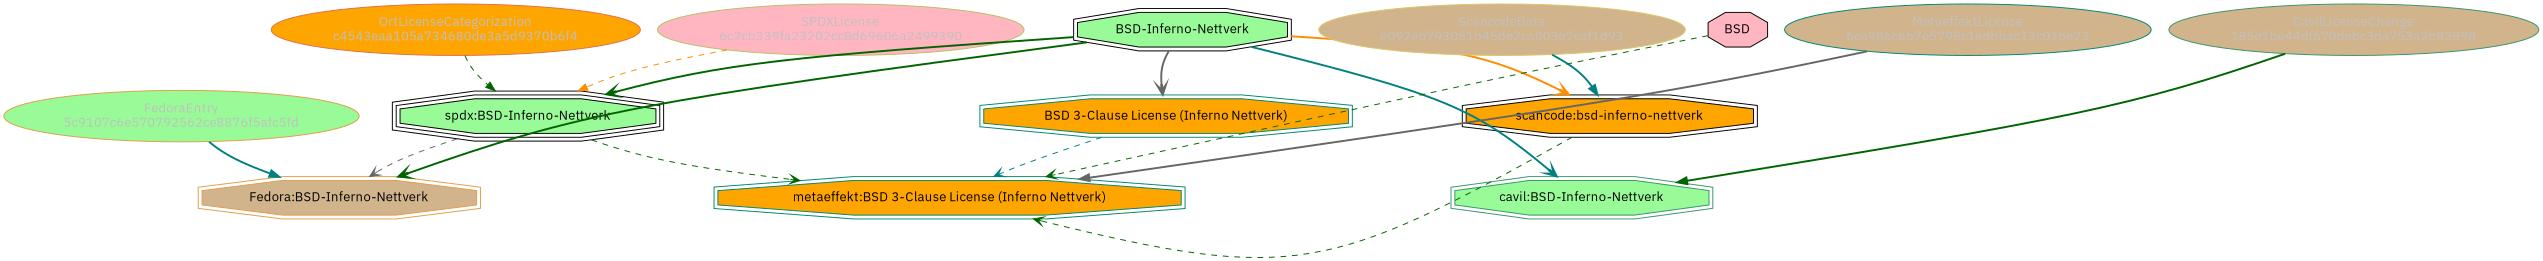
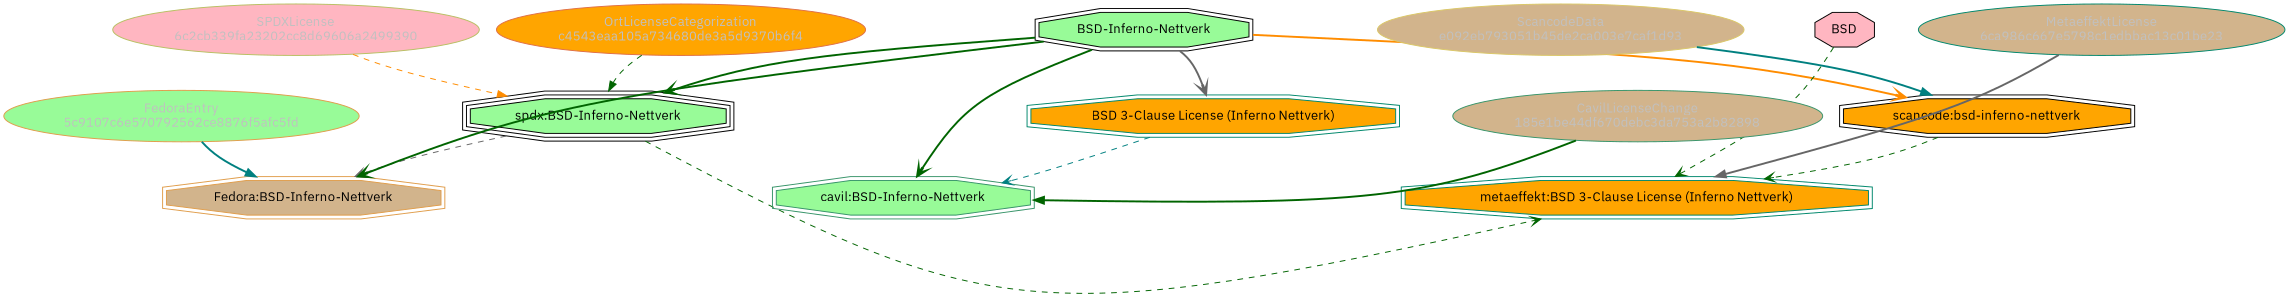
edge "BSD-Inferno-Nettverk" -> "cavil:BSD-Inferno-Nettverk": color teal -> darkgreen
edge "BSD 3-Clause License (Inferno Nettverk)" -> "metaeffekt:BSD 3-Clause License (Inferno Nettverk)": now "BSD 3-Clause License (Inferno Nettverk)" -> "cavil:BSD-Inferno-Nettverk"
